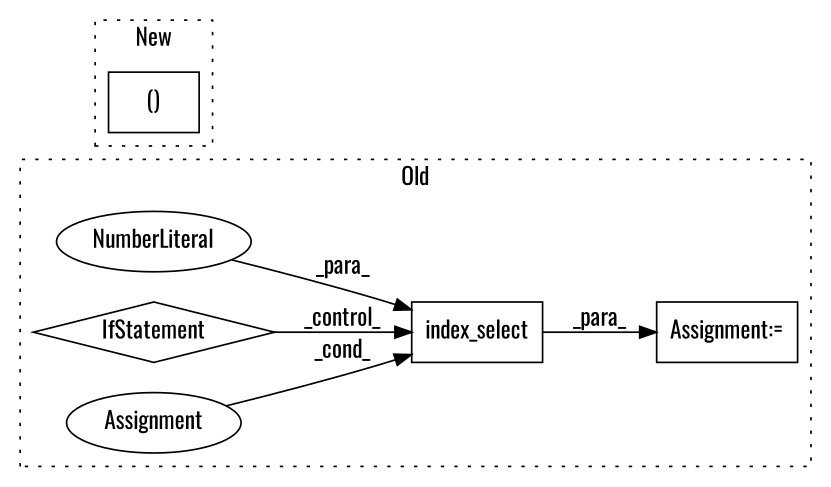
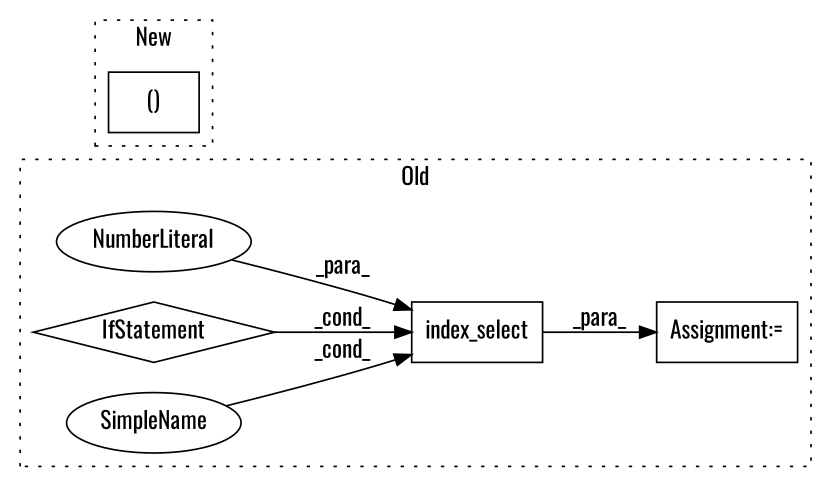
edge "IfStatement" -> "index_select": label "_control_" -> "_cond_"
node "Assignment": label "Assignment" -> "SimpleName"
